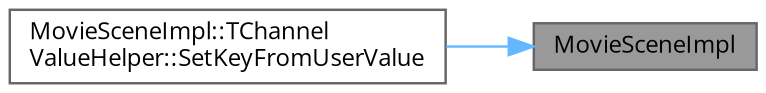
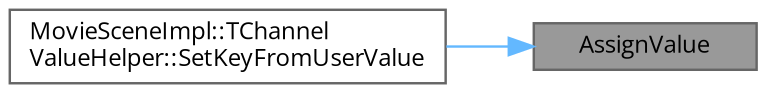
node "MovieSceneImpl": label "MovieSceneImpl" -> "AssignValue"
